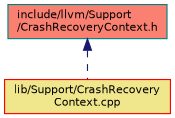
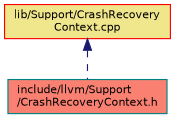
edge "lib/Support/CrashRecovery Context.cpp" -> "include/llvm/Support /CrashRecoveryContext.h": reversed
